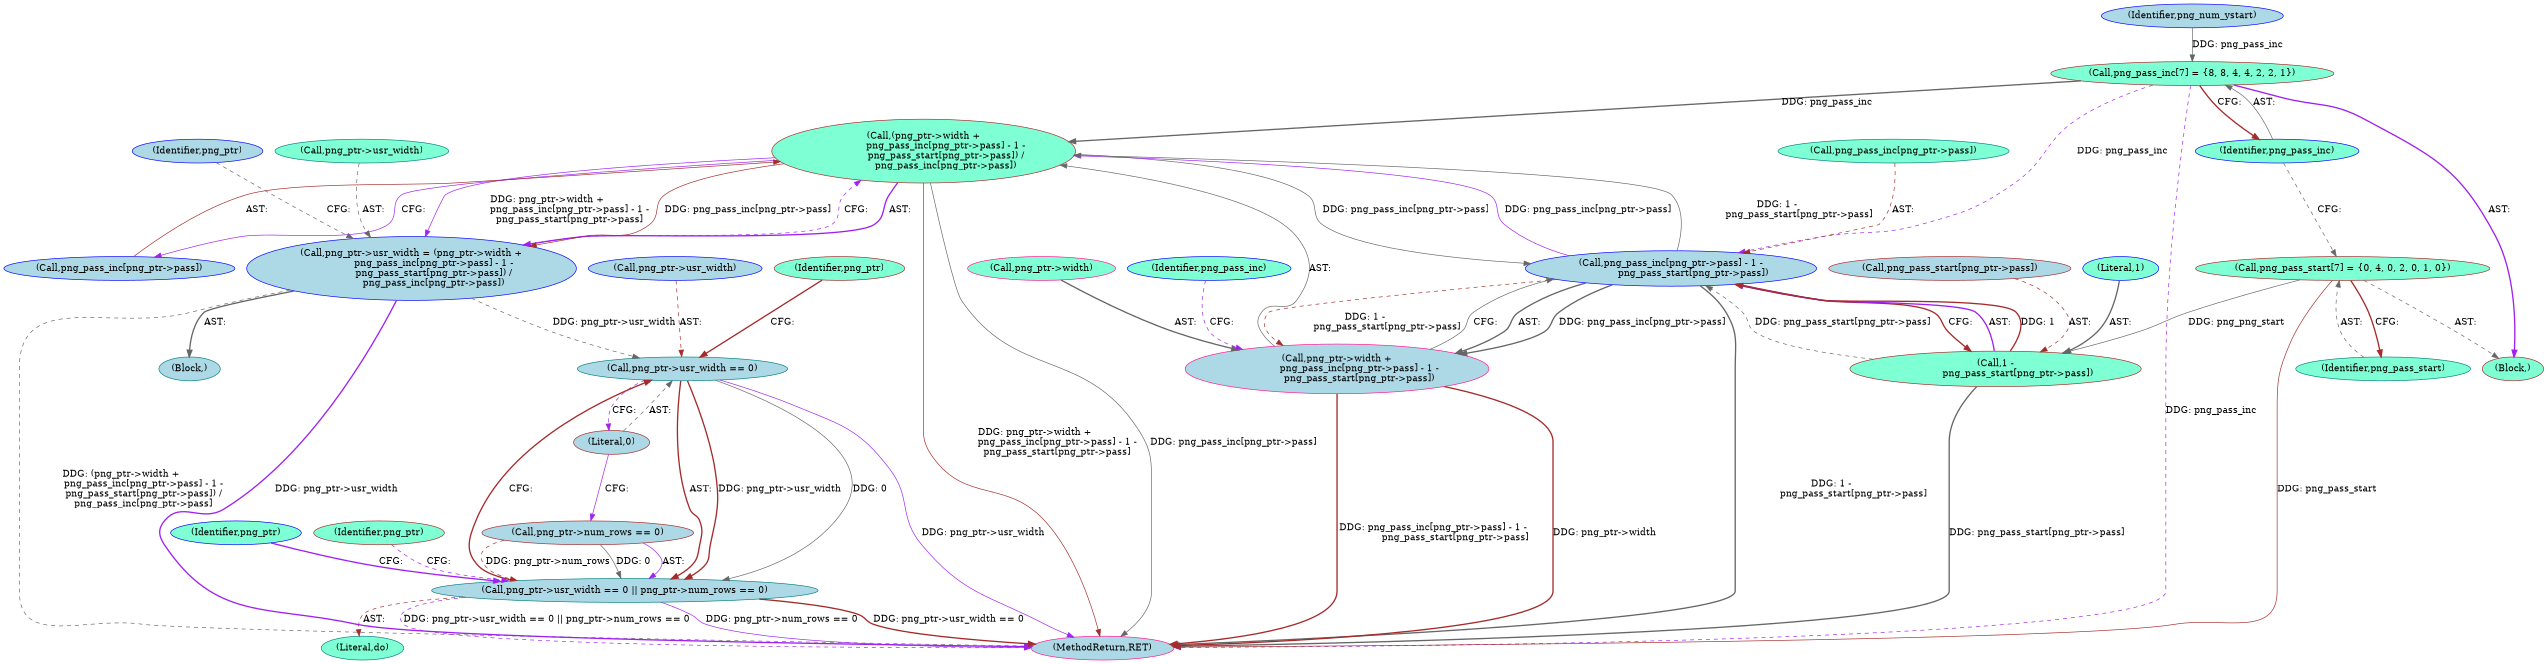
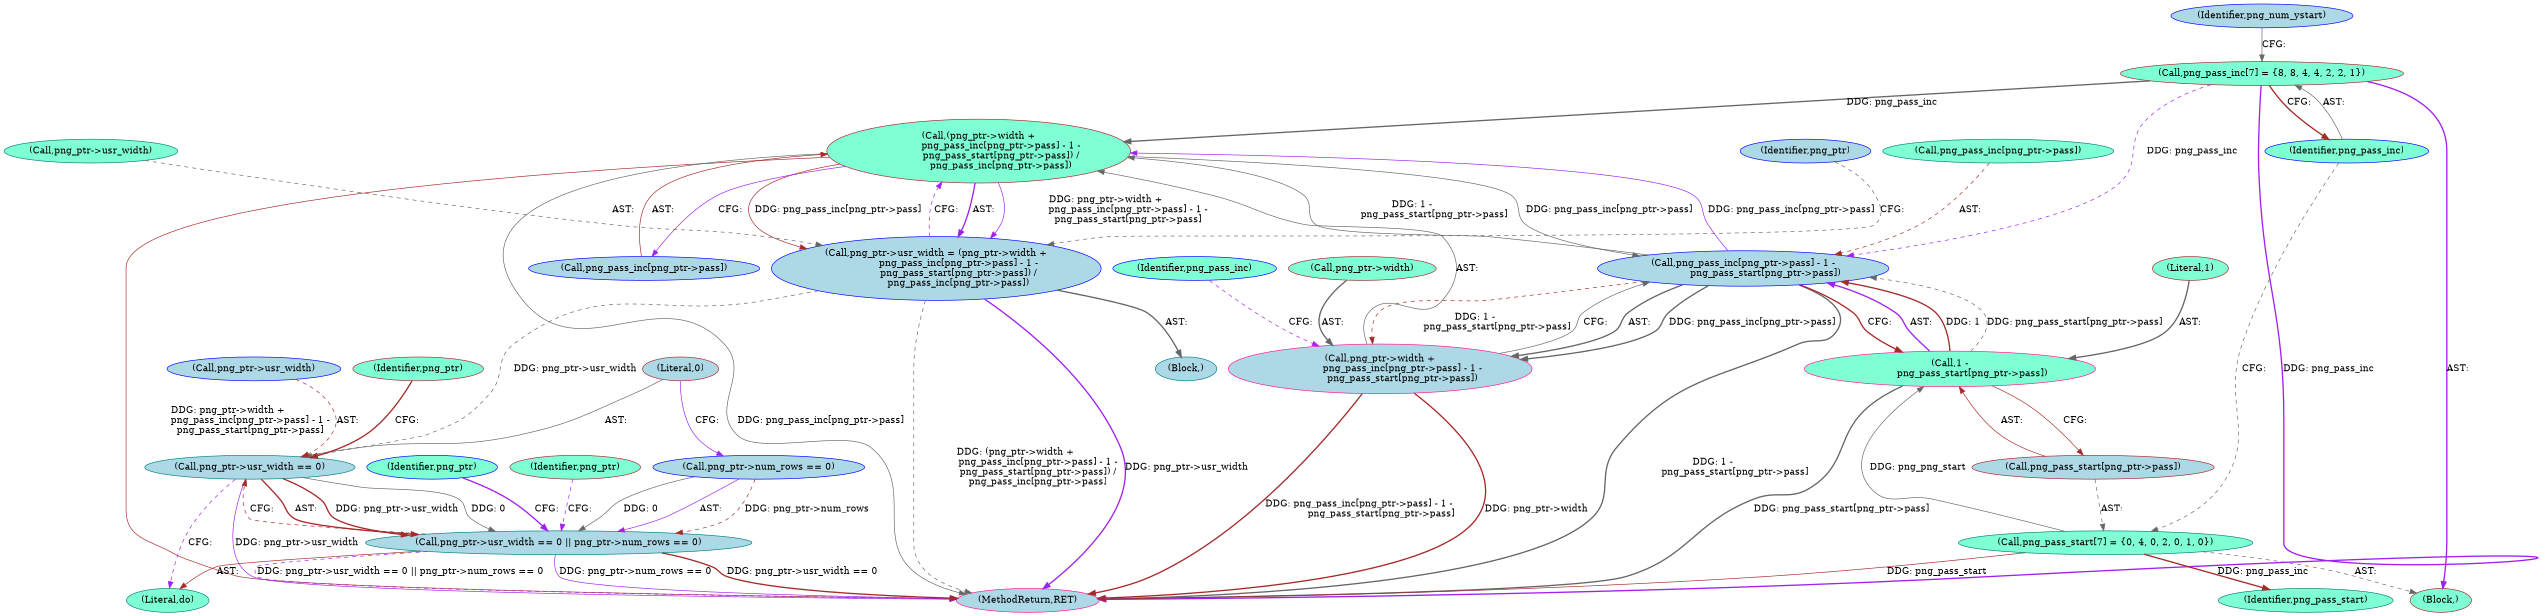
edge "(Identifier,png_num_ystart)" -> "(Call,png_pass_inc[7] = {8, 8, 4, 4, 2, 2, 1})": label "DDG: png_pass_inc" -> "CFG: "
node "(Call,png_ptr->width)": color deeppink -> brown
node "(Literal,1)": color blue -> brown
node "(Call,png_pass_start[7] = {0, 4, 0, 2, 0, 1, 0})": color brown -> teal
edge "(Call,png_pass_start[png_ptr->pass])" -> "(Call,1 - png_pass_start[png_ptr->pass])": style dashed -> solid
edge "(Call,png_pass_start[7] = {0, 4, 0, 2, 0, 1, 0})" -> "(Identifier,png_pass_start)": label "CFG: " -> "DDG: png_pass_inc"
edge "(Identifier,png_pass_start)" -> "(Call,png_pass_start[7] = {0, 4, 0, 2, 0, 1, 0})": now "(Call,png_pass_start[png_ptr->pass])" -> "(Call,png_pass_start[7] = {0, 4, 0, 2, 0, 1, 0})"
node "(Call,1 - png_pass_start[png_ptr->pass])": color brown -> deeppink
edge "(Call,png_ptr->usr_width == 0)" -> "(Literal,0)": now "(Call,png_ptr->usr_width == 0)" -> "(Literal,do)"
edge "(Literal,0)" -> "(Call,png_ptr->usr_width == 0)": style dashed -> solid
edge "(Call,1 - png_pass_start[png_ptr->pass])" -> "(Call,png_pass_start[png_ptr->pass])": added, label "CFG:"
edge "(Call,png_ptr->usr_width == 0 || png_ptr->num_rows == 0)" -> "(Call,png_ptr->usr_width == 0)": style bold -> dashed
node "(Call,png_ptr->num_rows == 0)": color brown -> blue
edge "(Call,png_ptr->usr_width == 0 || png_ptr->num_rows == 0)" -> "(Literal,do)": style dashed -> solid
edge "(Call,png_pass_inc[7] = {8, 8, 4, 4, 2, 2, 1})" -> "(MethodReturn,RET)": style dashed -> bold
